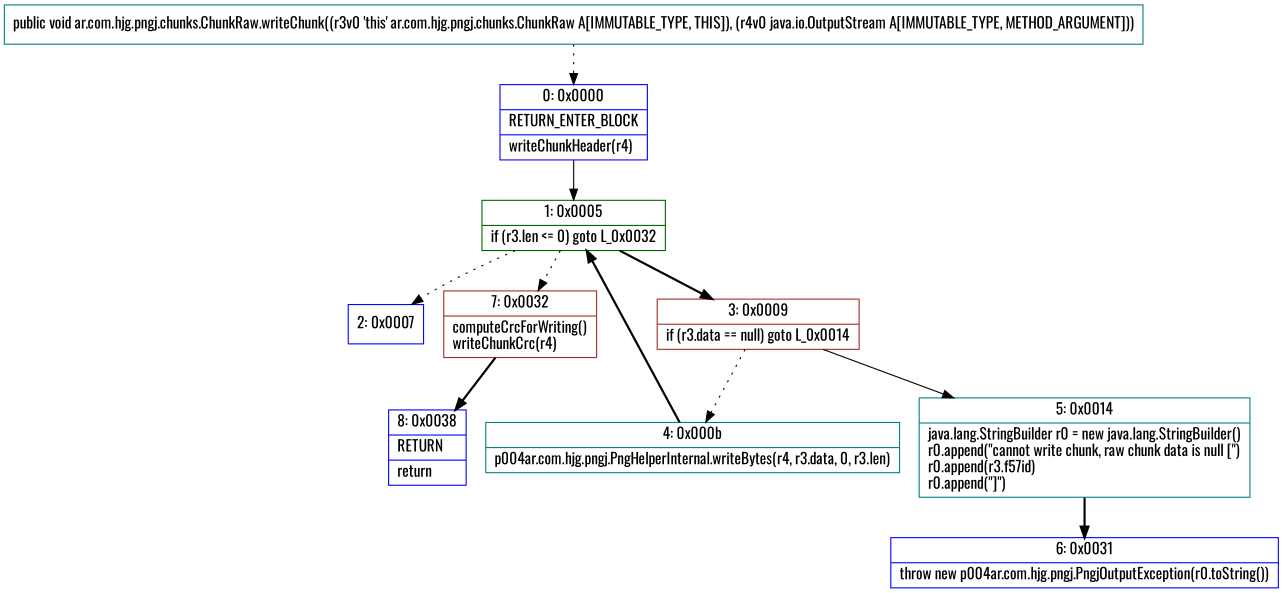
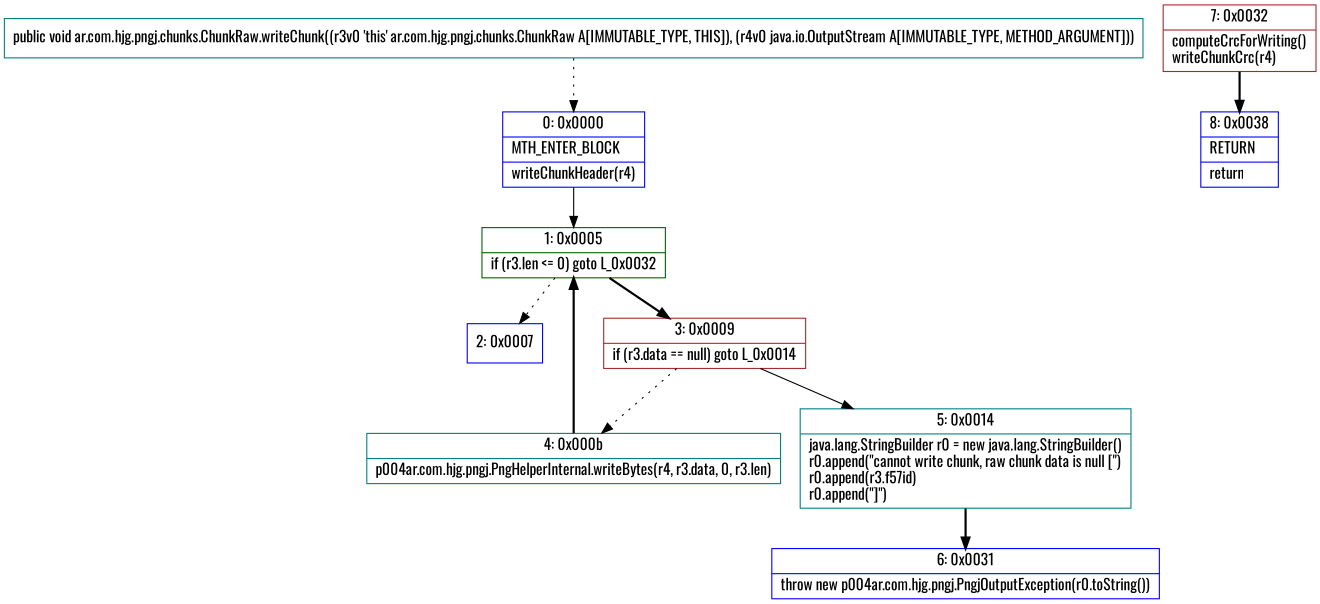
node "0: 0x0000": text "RETURN_ENTER_BLOCK" -> "MTH_ENTER_BLOCK"
edge "1: 0x0005" -> "7: 0x0032": removed
